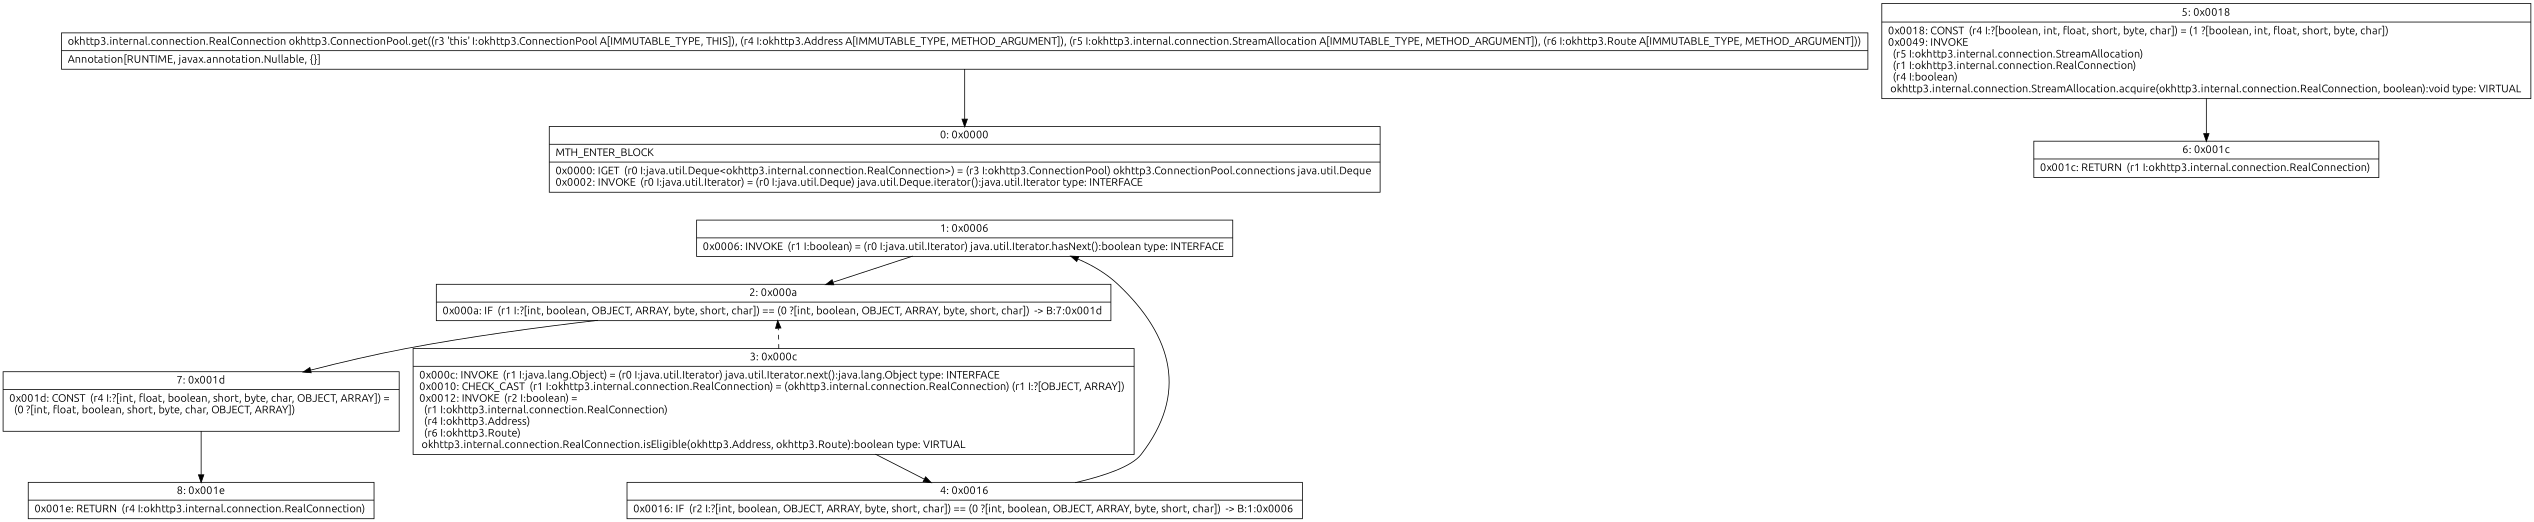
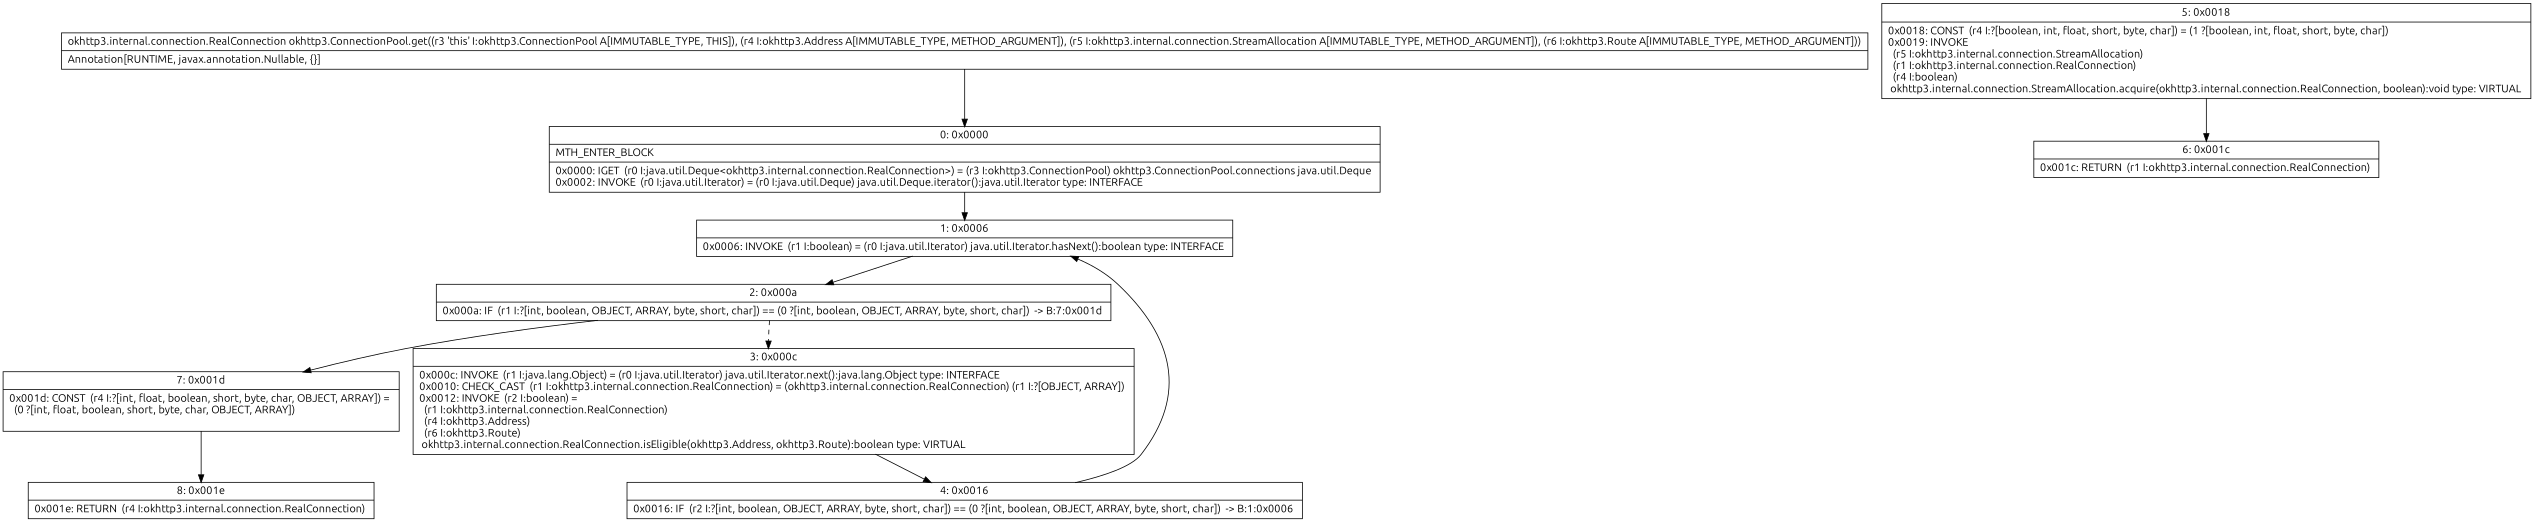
node "5: 0x0018": text "0x0049: INVOKE" -> "0x0019: INVOKE"
edge "0: 0x0000" -> "1: 0x0006": added
edge "3: 0x000c" -> "2: 0x000a": reversed
